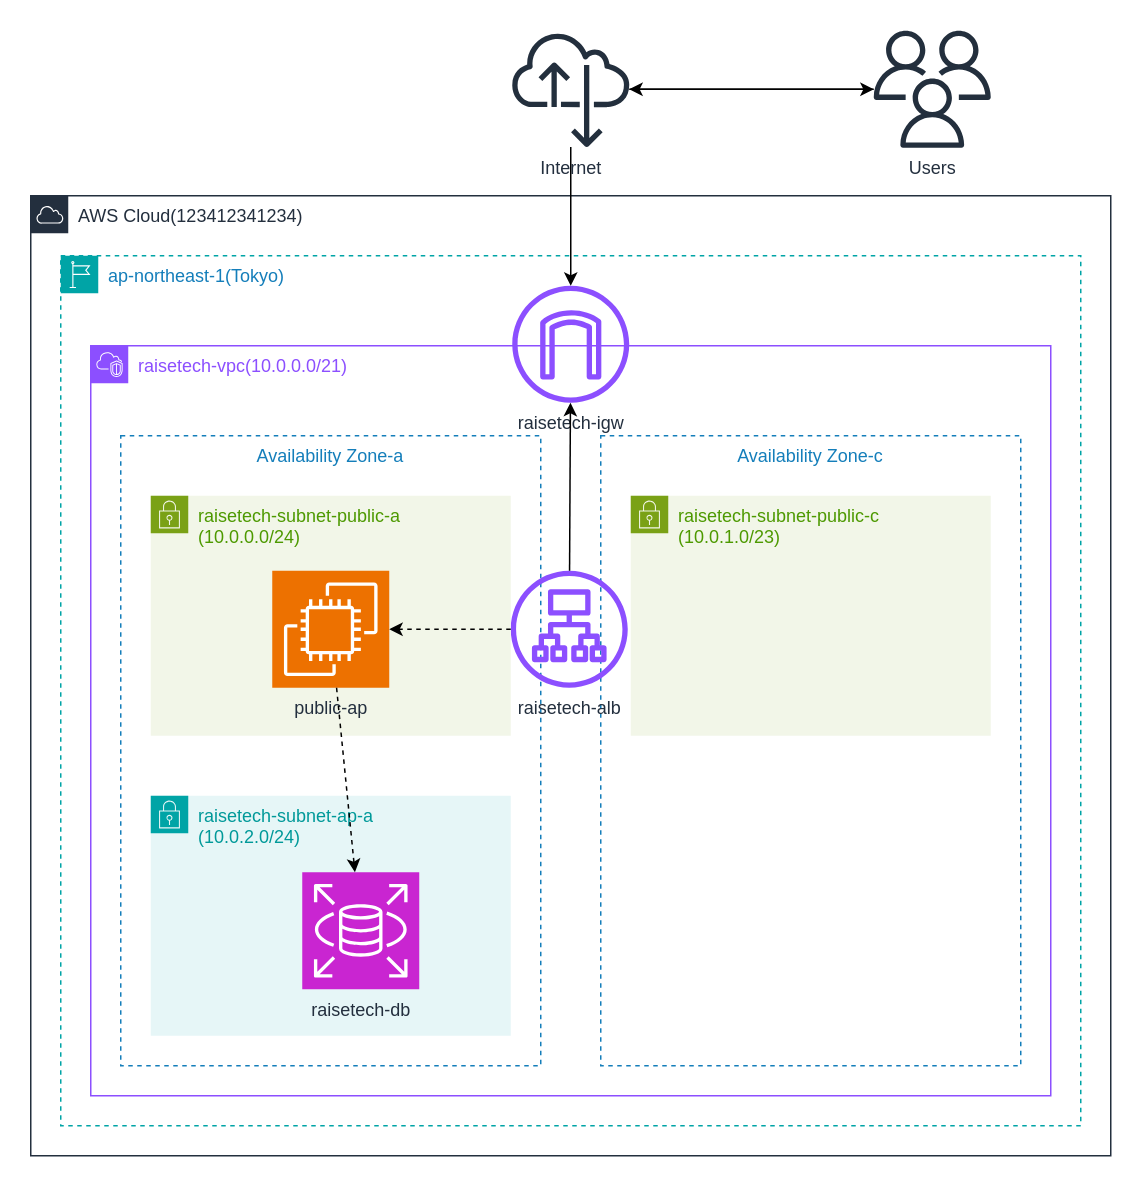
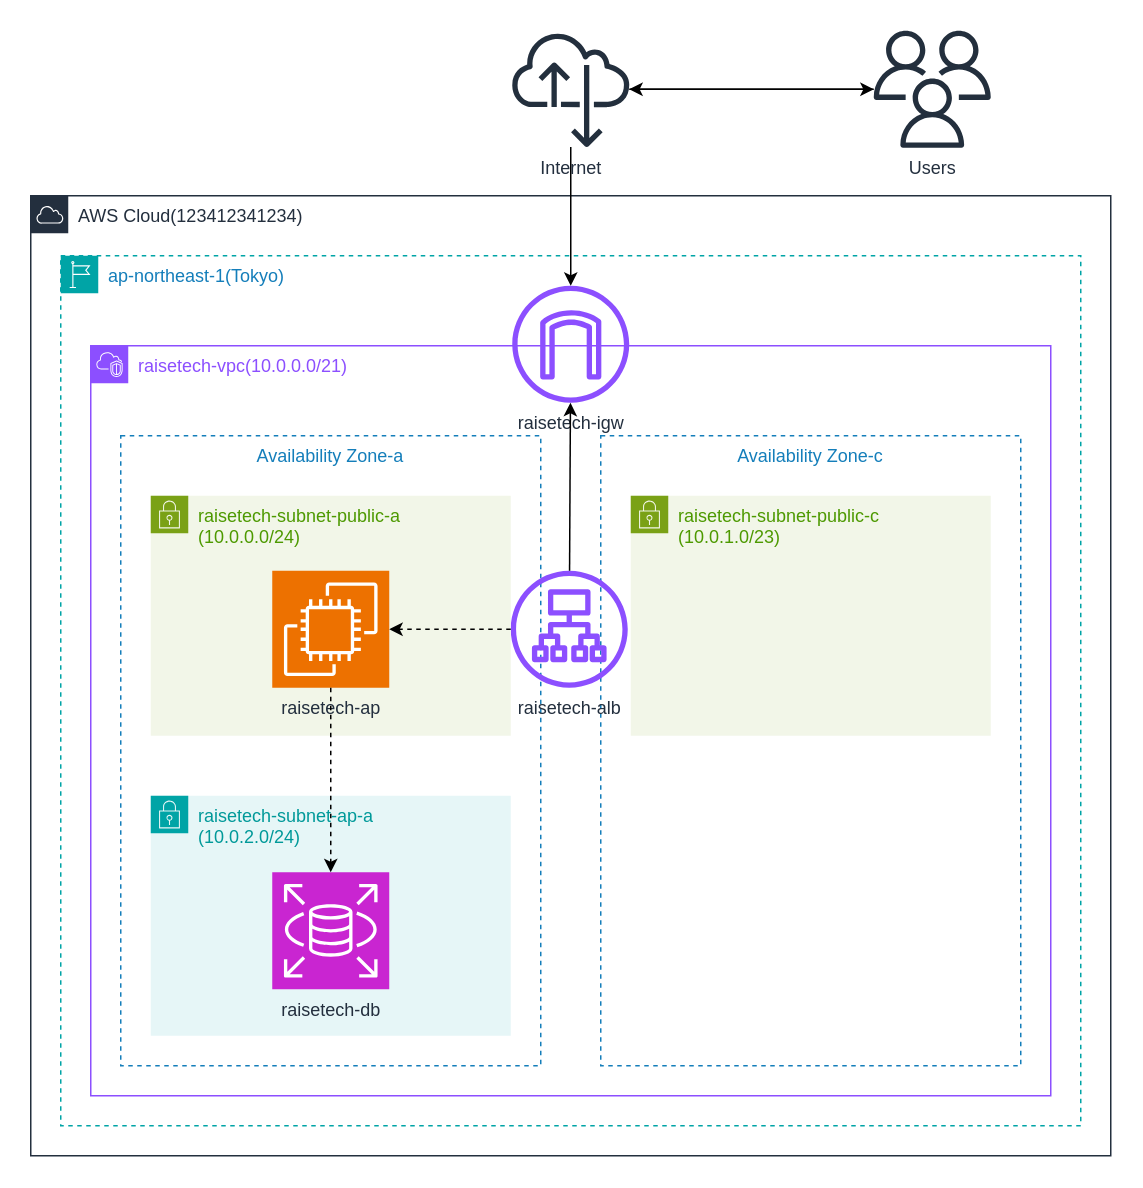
node "public-ap": label "public-ap" -> "raisetech-ap"
node "raisetech-db": moved (361, 931) -> (331, 931)
